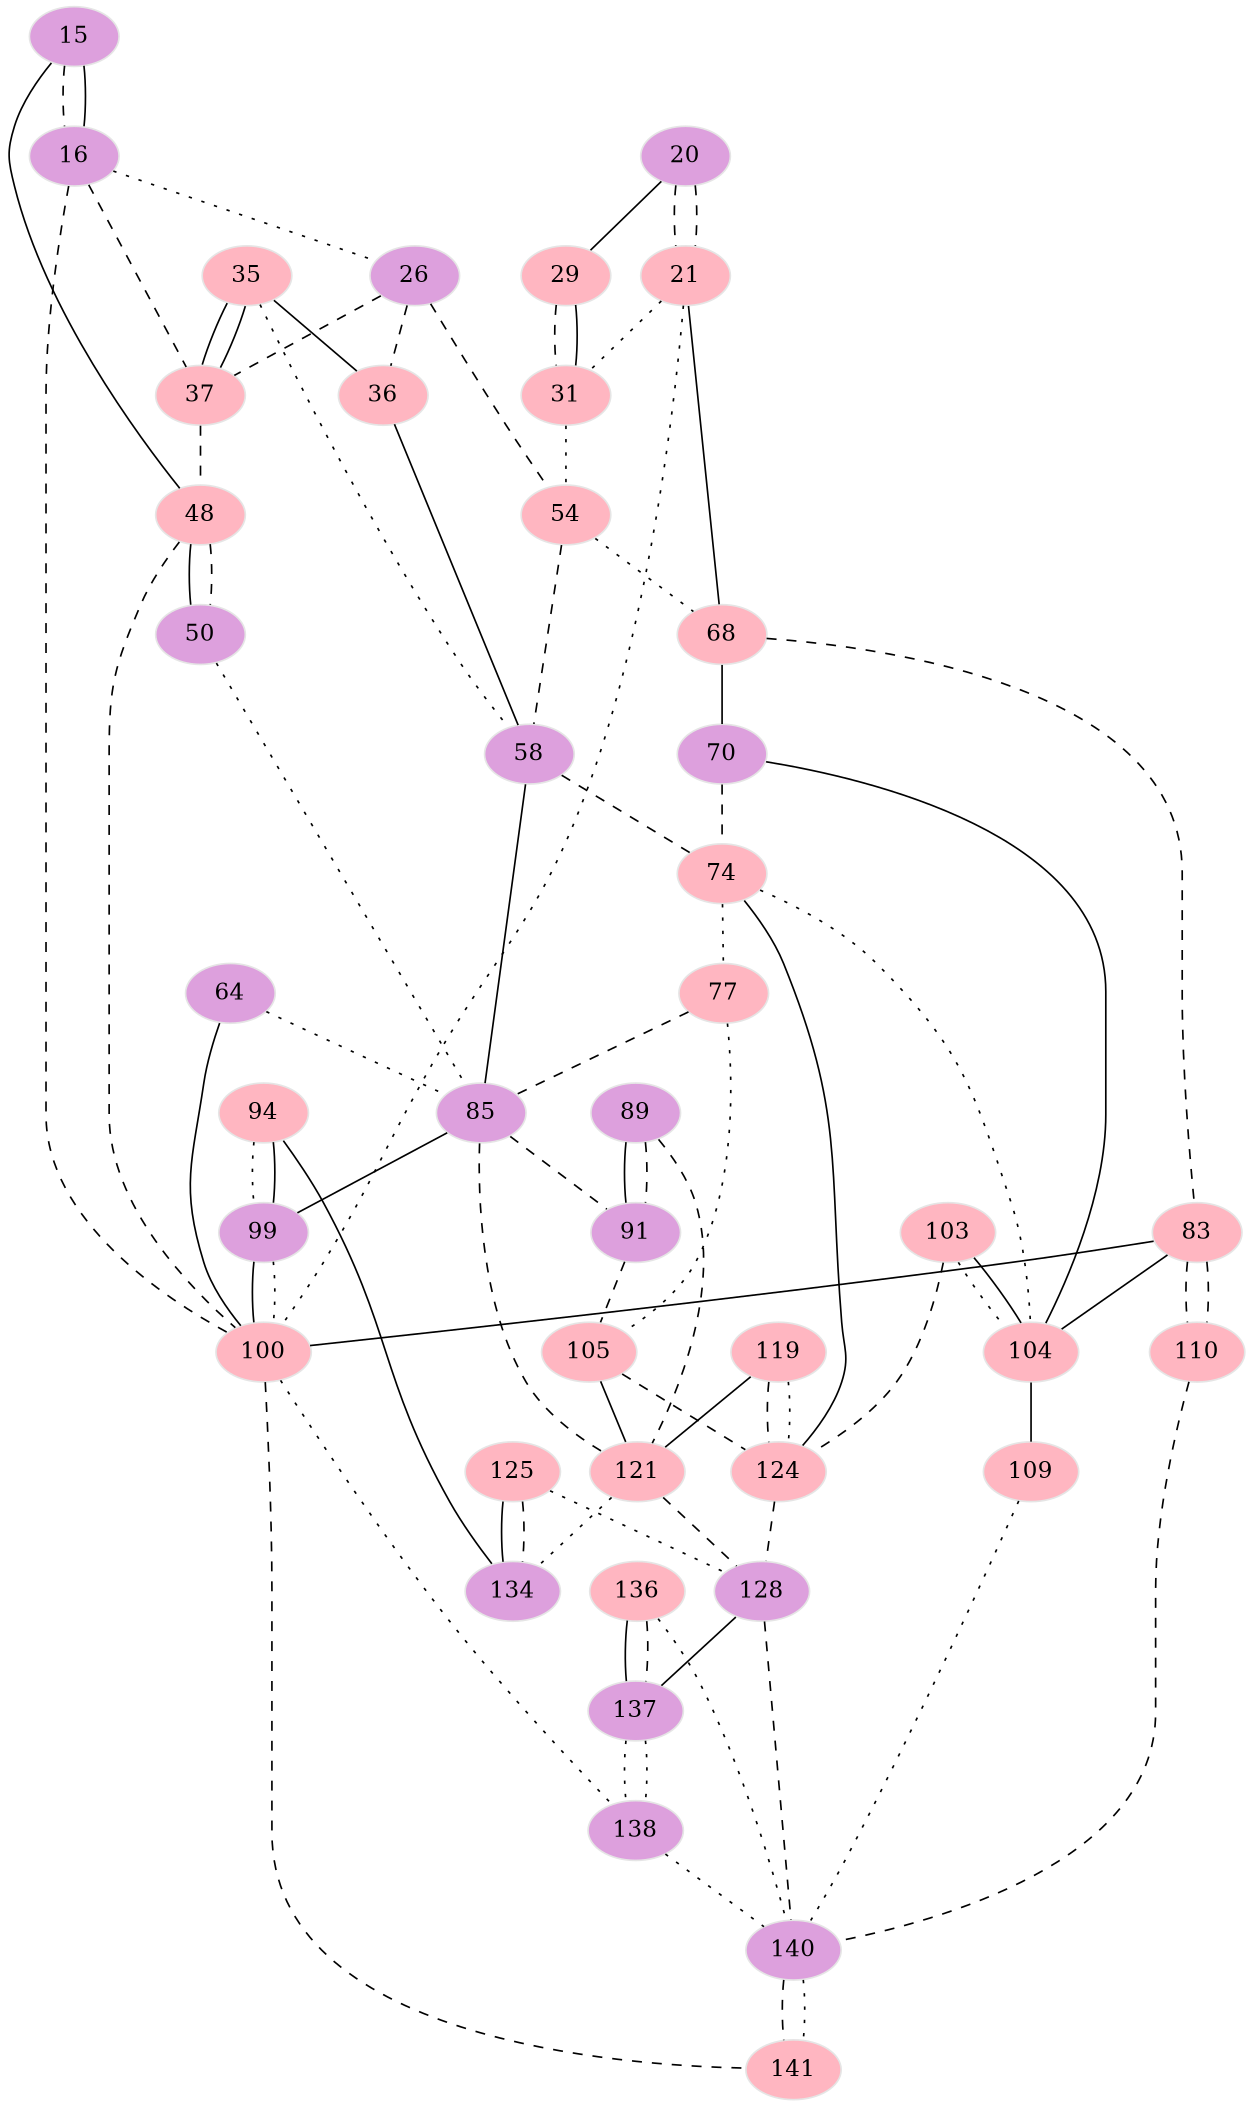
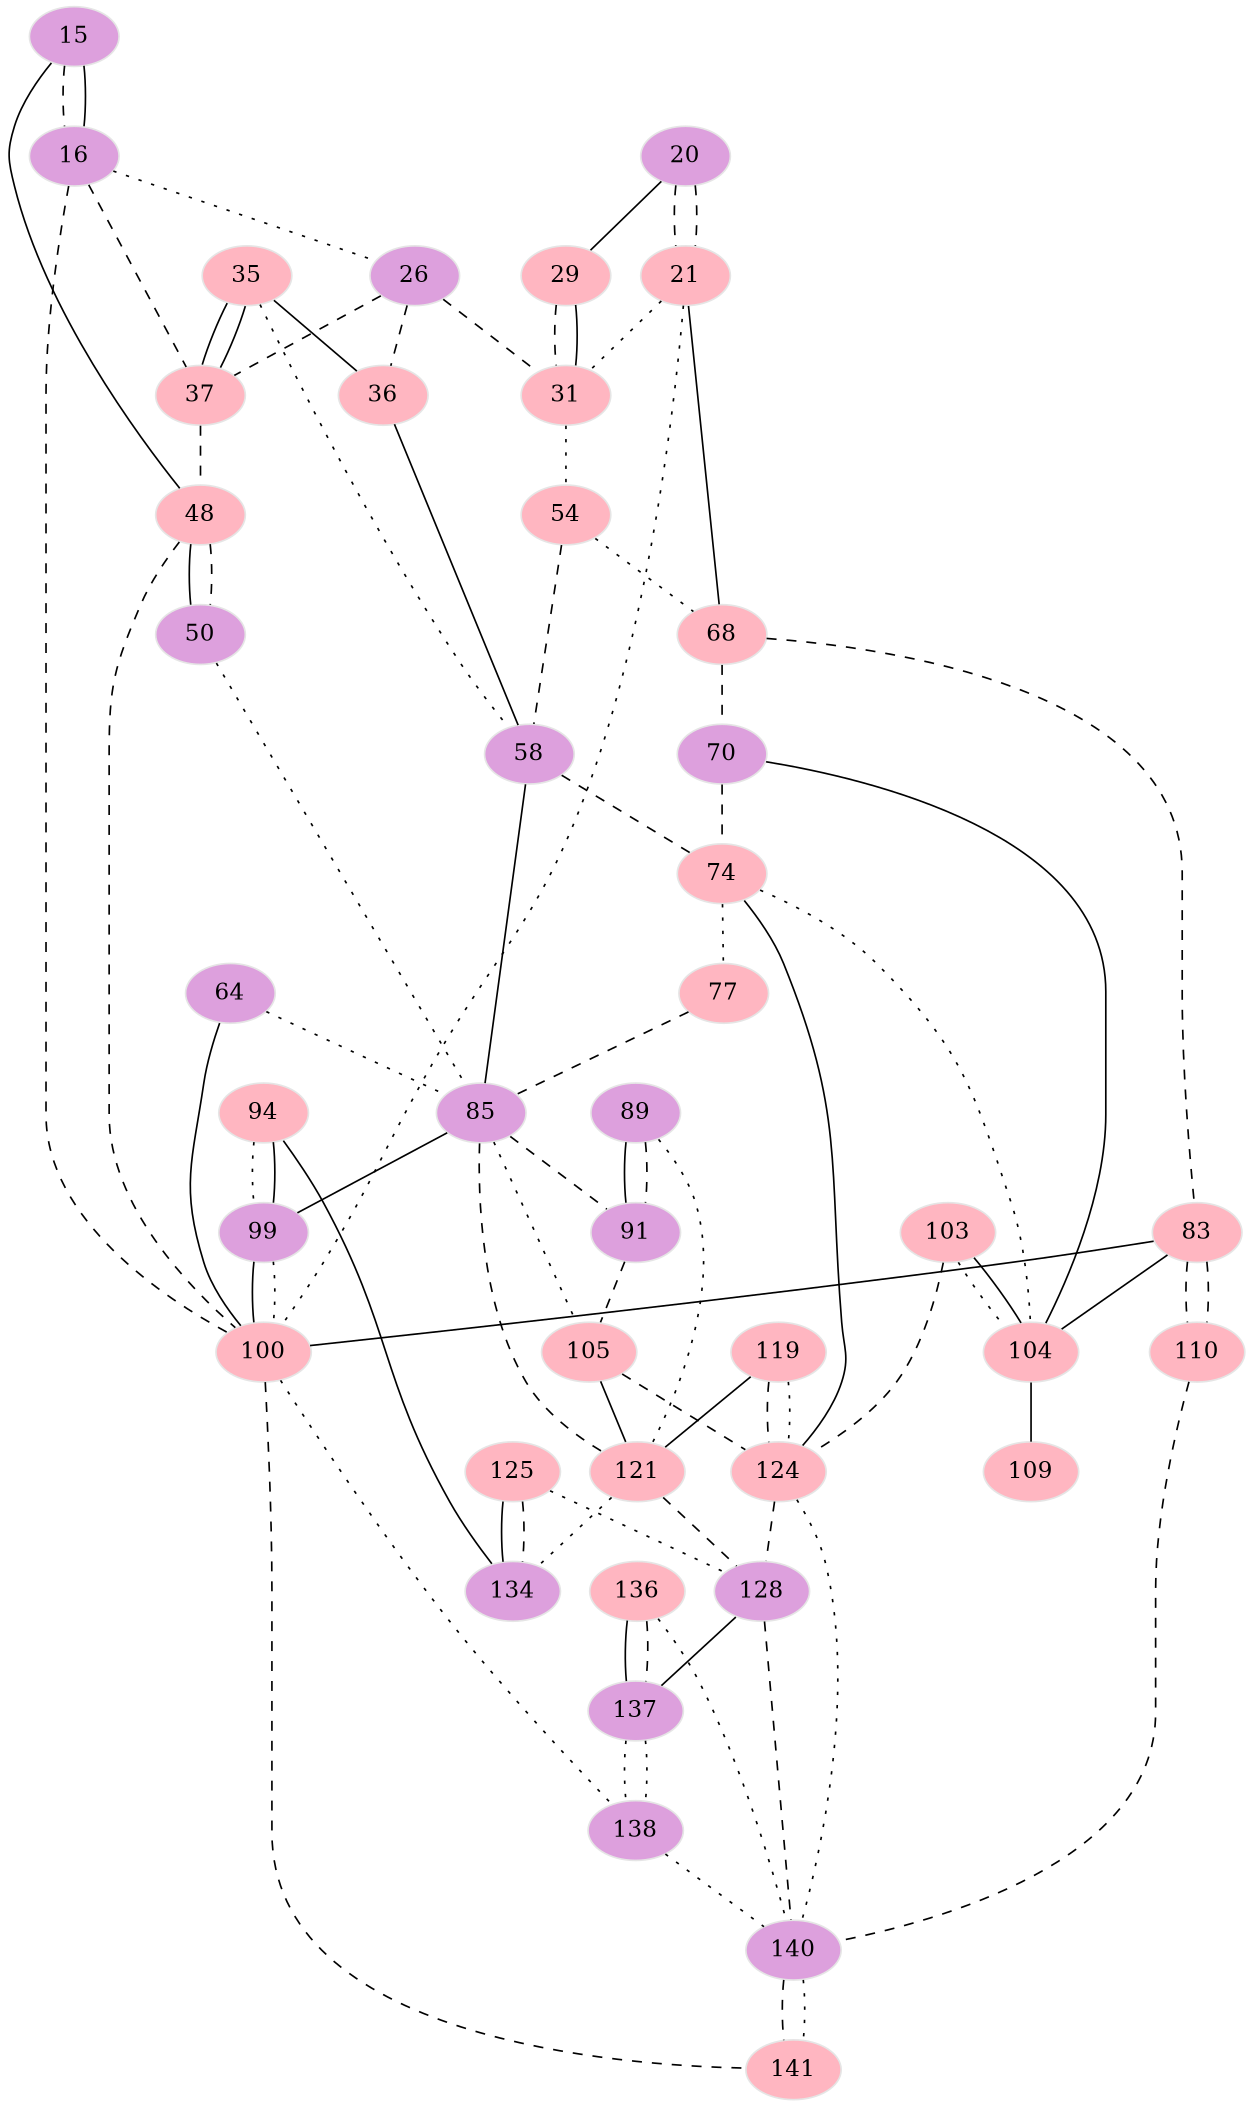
edge "26" -- "54": now "26" -- "31"
edge "68" -- "70": style solid -> dashed
edge "77" -- "105": now "85" -- "105"
edge "89" -- "121": style dashed -> dotted
edge "109" -- "140": now "124" -- "140"
